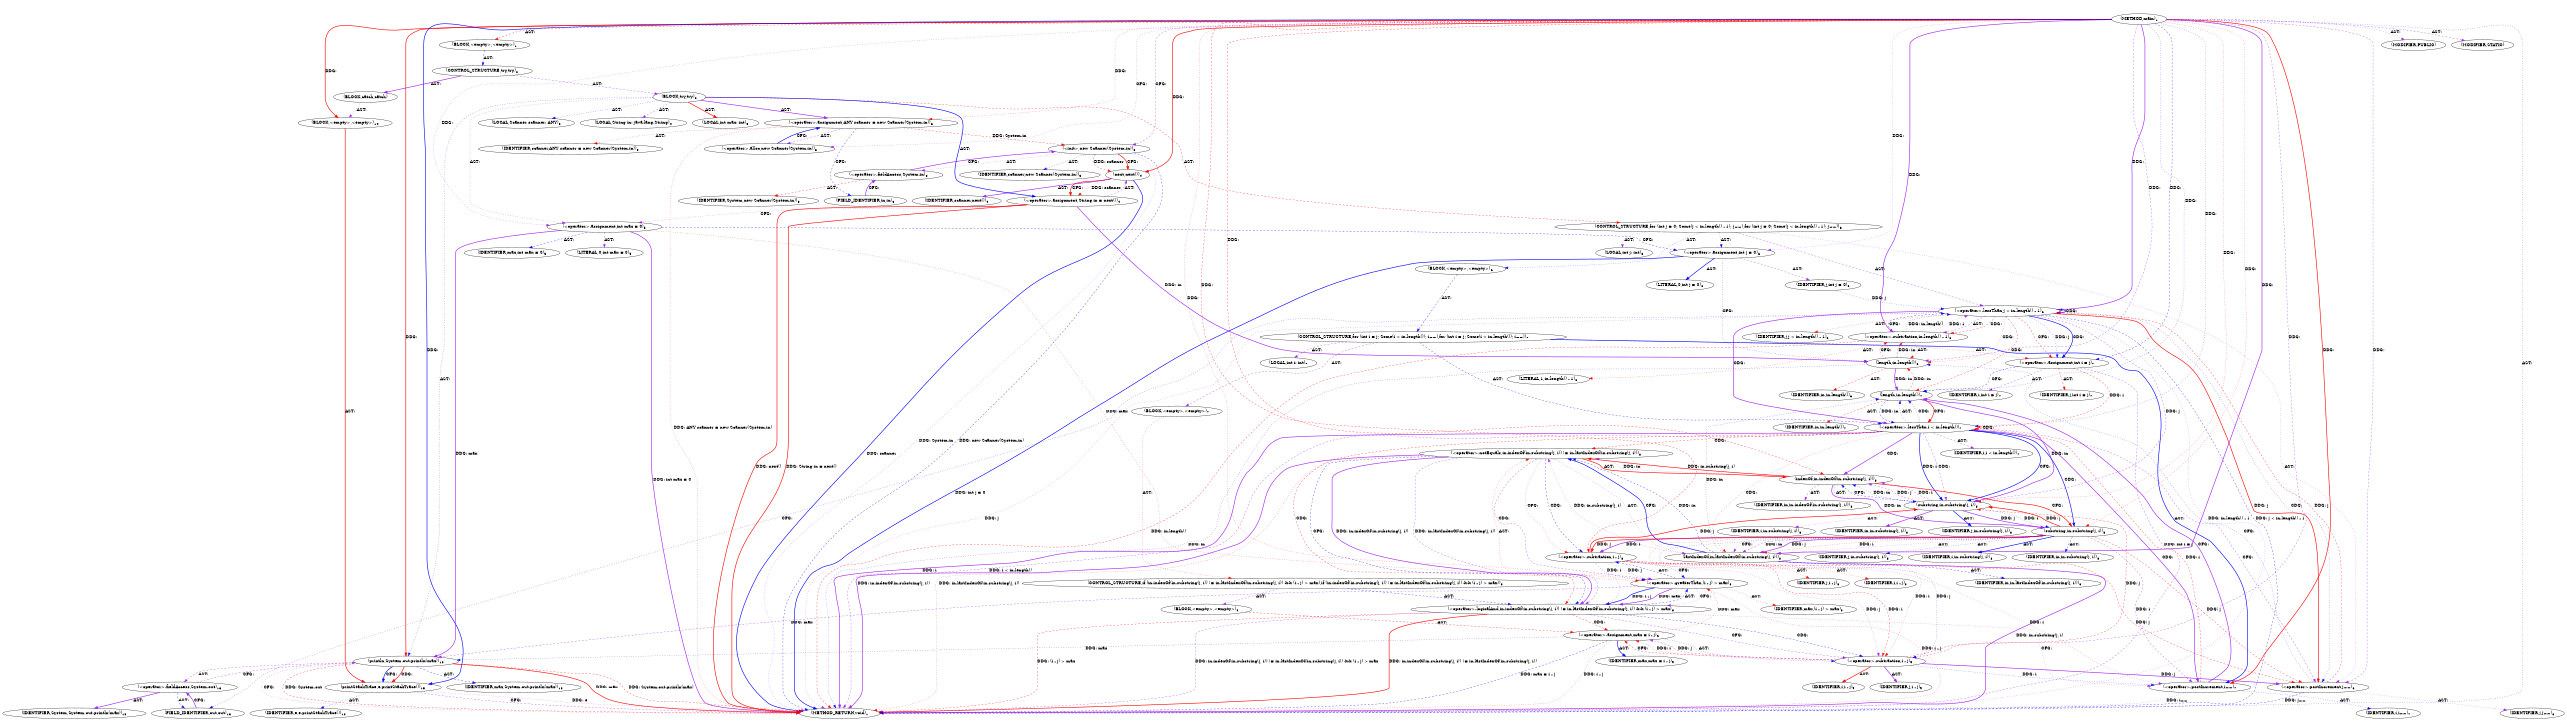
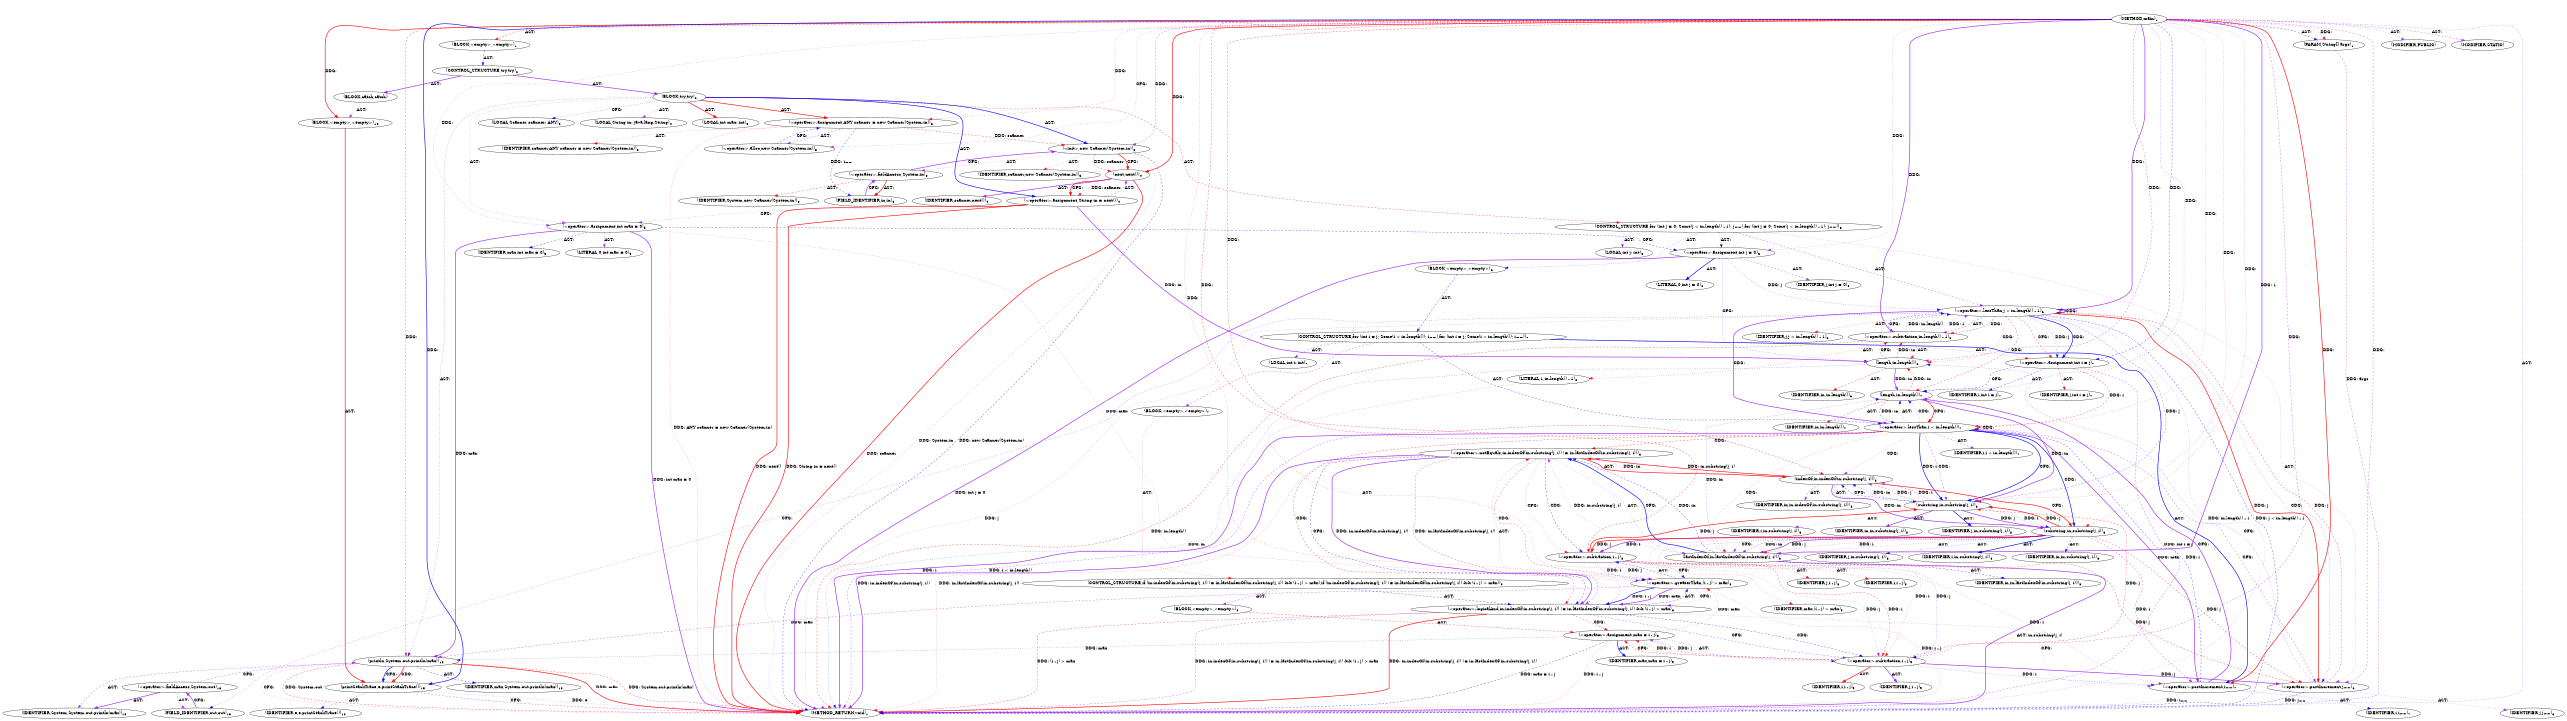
node "(PARAM,String[] args)": added
edge "(METHOD,main)" -> "(println,System.out.println(max))": style bold -> dashed
edge "(CONTROL_STRUCTURE,try,try)" -> "(BLOCK,try,try)": style dashed -> bold
edge "(METHOD,main)" -> "(<init>,new Scanner(System.in))": label "CFG: " -> "DDG: "
edge "(BLOCK,try,try)" -> "(LOCAL,String in: java.lang.String)": style dashed -> dotted
edge "(BLOCK,try,try)" -> "(<operator>.assignment,ANY scanner = new Scanner(System.in))": color purple -> red
edge "(BLOCK,try,try)" -> "(LOCAL,Scanner scanner: ANY)": label "AST: " -> "CFG: "
edge "(BLOCK,try,try)" -> "(<init>,new Scanner(System.in))": added, label "AST:"
edge "(<operator>.alloc,new Scanner(System.in))" -> "(<operator>.assignment,ANY scanner = new Scanner(System.in))": style bold -> dashed
edge "(<operator>.assignment,ANY scanner = new Scanner(System.in))" -> "(<init>,new Scanner(System.in))": label "DDG: System.in" -> "DDG: scanner"
edge "(<init>,new Scanner(System.in))" -> "(IDENTIFIER,scanner,new Scanner(System.in))": color blue -> red
edge "(<operator>.assignment,ANY scanner = new Scanner(System.in))" -> "(FIELD_IDENTIFIER,in,in)": label "CFG: " -> "DDG: i++"
edge "(<operator>.fieldAccess,System.in)" -> "(FIELD_IDENTIFIER,in,in)": added, label "AST:"
edge "(METHOD,main)" -> "(lastIndexOf,in.lastIndexOf(in.substring(j, i)))": label "DDG: " -> "DDG: 1"
edge "(METHOD,main)" -> "(<operator>.lessThan,i < in.length())": color blue -> purple
edge "(IDENTIFIER,j,int j = 0)" -> "(<operator>.lessThan,j < in.length() - 1)": now "(<operator>.assignment,int j = 0)" -> "(<operator>.lessThan,j < in.length() - 1)"
edge "(<operator>.assignment,int j = 0)" -> "(METHOD_RETURN,void)": color blue -> purple
edge "(<operator>.assignment,int i = j)" -> "(IDENTIFIER,i,int i = j)": color purple -> blue
edge "(next,next())" -> "(METHOD_RETURN,void)": color blue -> red
edge "(<operator>.assignment,int max = 0)" -> "(<operator>.greaterThan,(i - j) > max)": color red -> purple
edge "(<operator>.lessThan,i < in.length())" -> "(indexOf,in.indexOf(in.substring(j, i)))": style bold -> dotted
edge "(<operator>.postIncrement,i++)" -> "(<operator>.lessThan,i < in.length())": color red -> blue
edge "(<operator>.lessThan,i < in.length())" -> "(<operator>.postIncrement,i++)": label "CDG: " -> "DDG: max"
edge "(<operator>.greaterThan,(i - j) > max)" -> "(IDENTIFIER,max,(i - j) > max)": now "(LITERAL,1,in.length() - 1)" -> "(IDENTIFIER,max,(i - j) > max)"
edge "(lastIndexOf,in.lastIndexOf(in.substring(j, i)))" -> "(METHOD_RETURN,void)": label "DDG: in.substring(j, i)" -> "AST: in.substring(j, i)"
edge "(println,System.out.println(max))" -> "(<operator>.fieldAccess,System.out)": now "(println,System.out.println(max))" -> "(IDENTIFIER,System,System.out.println(max))"
edge "(<operator>.fieldAccess,System.out)" -> "(FIELD_IDENTIFIER,out,out)": color blue -> purple
